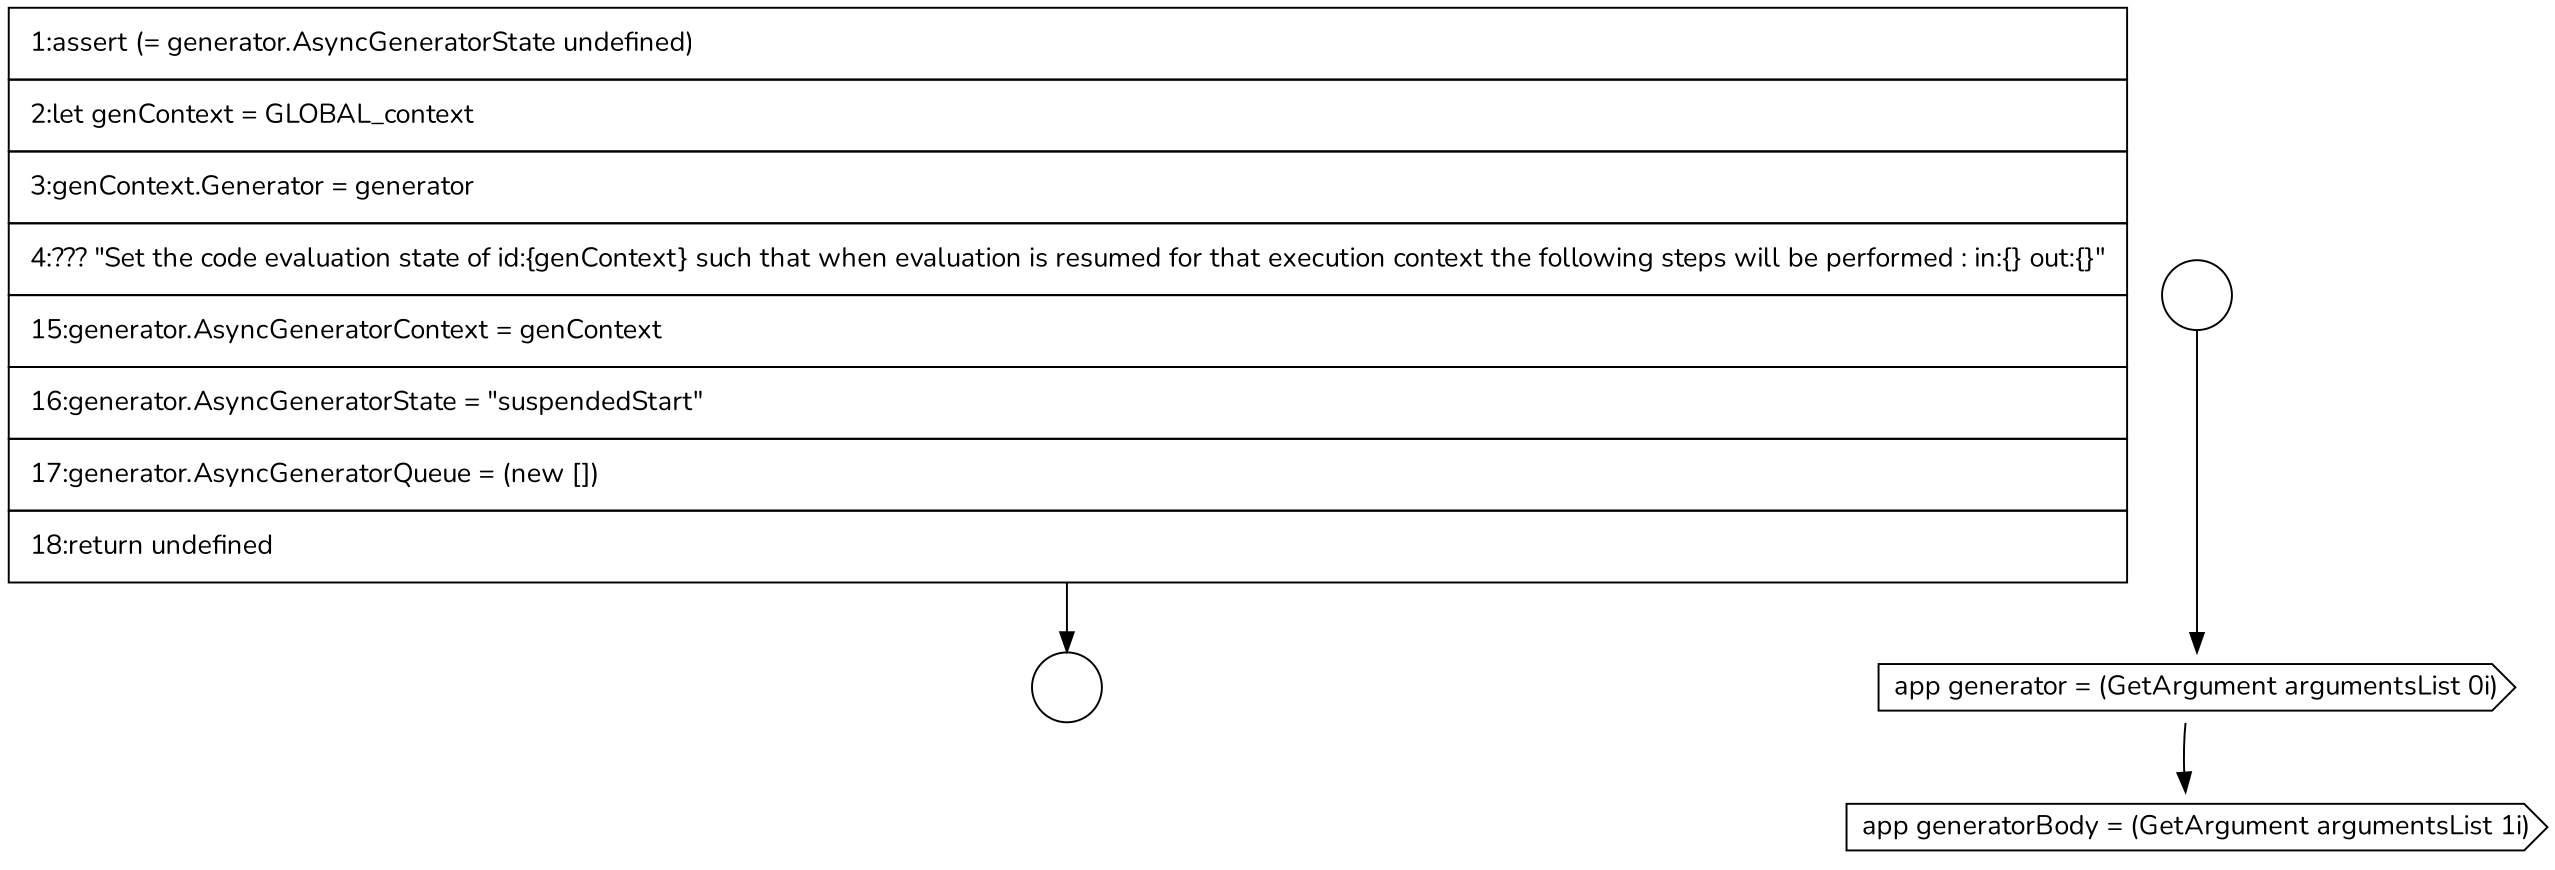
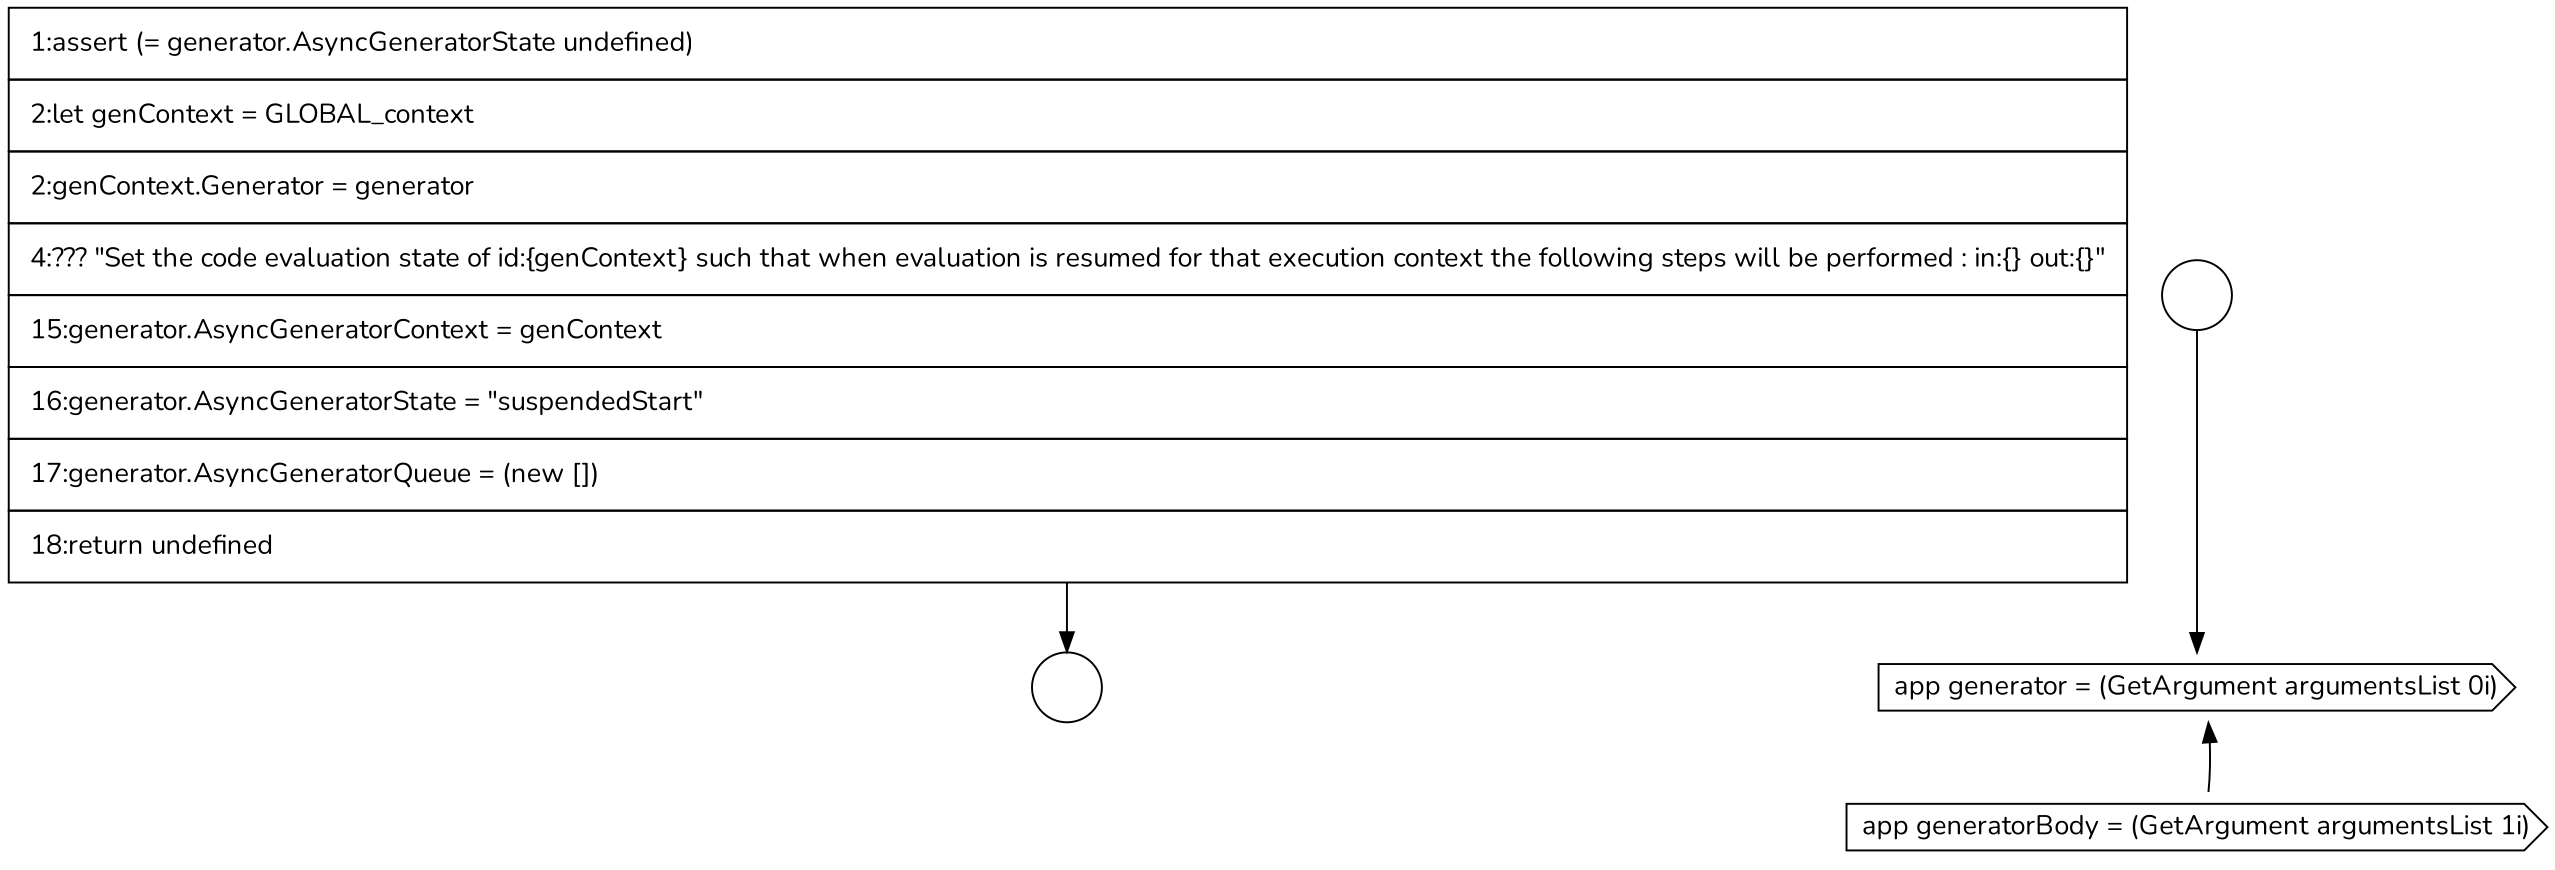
node "1:assert (= generator.AsyncGeneratorState undefined)": text "3:genContext.Generator = generator" -> "2:genContext.Generator = generator"
edge "app generator = (GetArgument argumentsList 0i)" -> "app generatorBody = (GetArgument argumentsList 1i)": reversed
